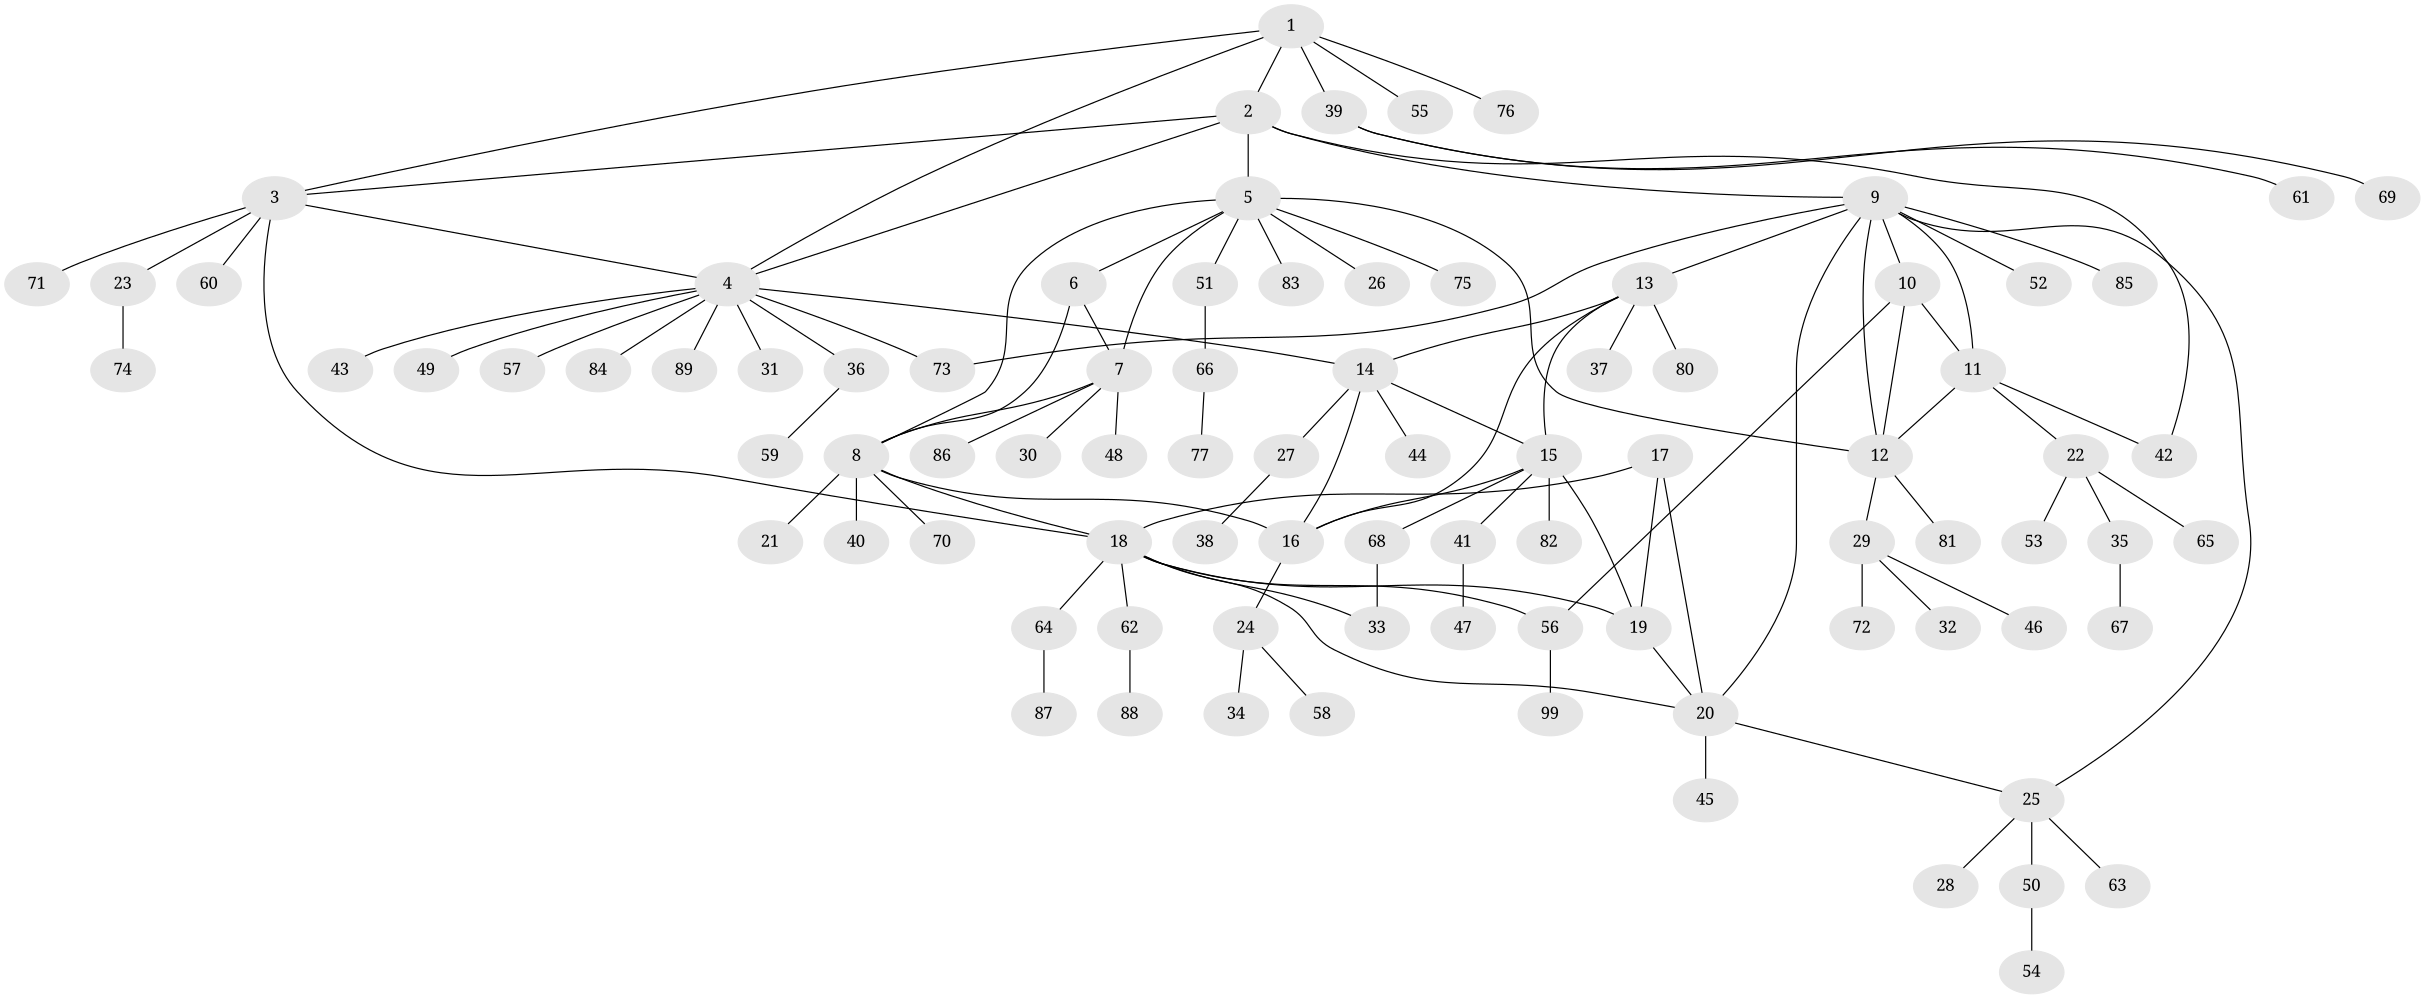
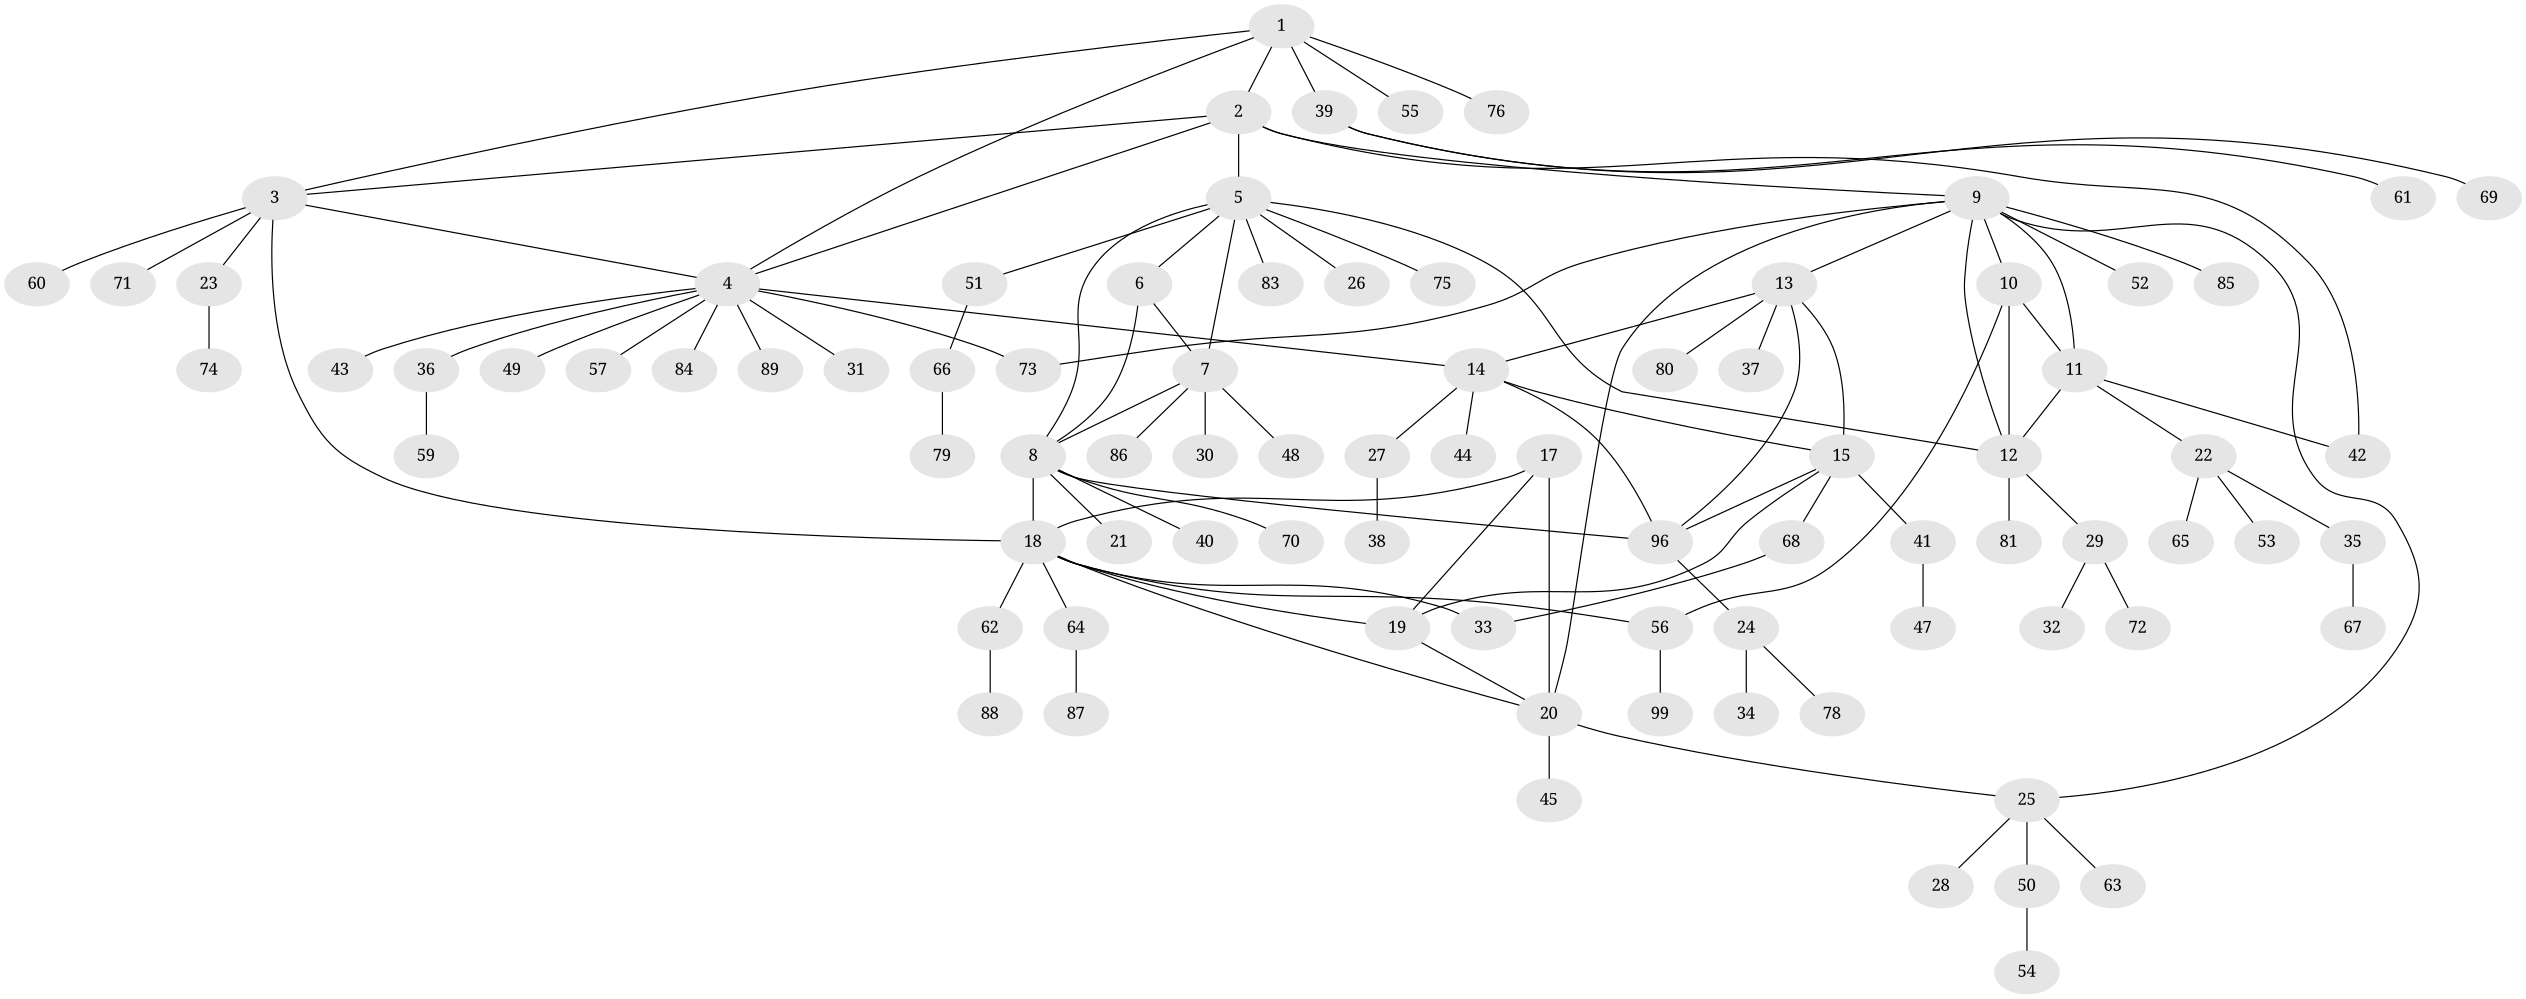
node "77": label "77" -> "79"
node "16": label "16" -> "96"
node "82": removed
node "46": removed
node "58": label "58" -> "78"
